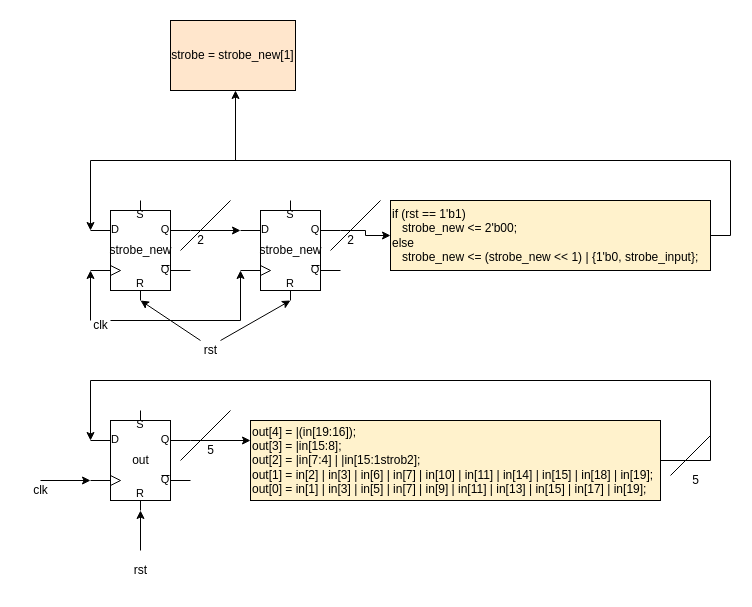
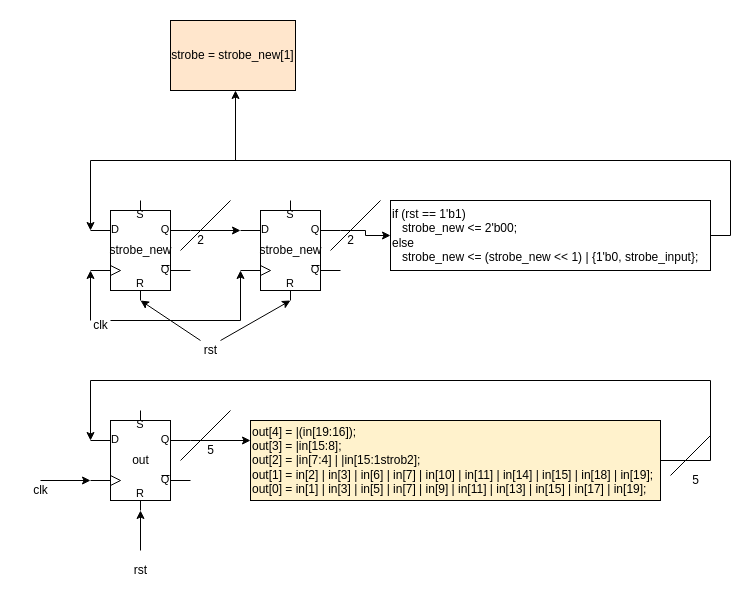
node "if (rst == 1'b1) strobe_new <= 2'b00; else strobe_new <= (strobe_new << 1) | {1'b0, strobe_input};": fillcolor #fff2cc -> #ffffff
